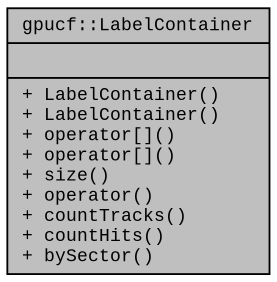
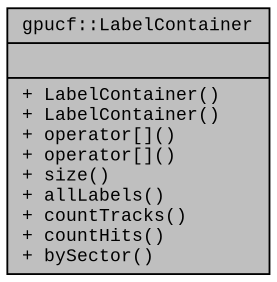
node "gpucf::LabelContainer": text "+ operator()" -> "+ allLabels()"
